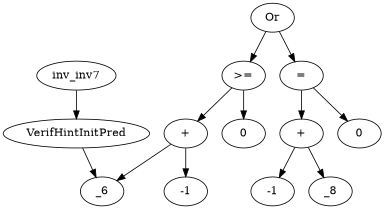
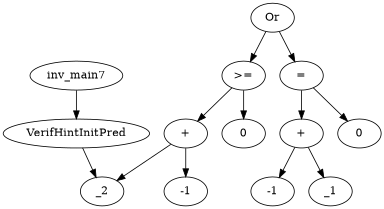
node "inv_inv7": label "inv_inv7" -> "inv_main7"
node "_6": label "_6" -> "_2"
node "_8": label "_8" -> "_1"
